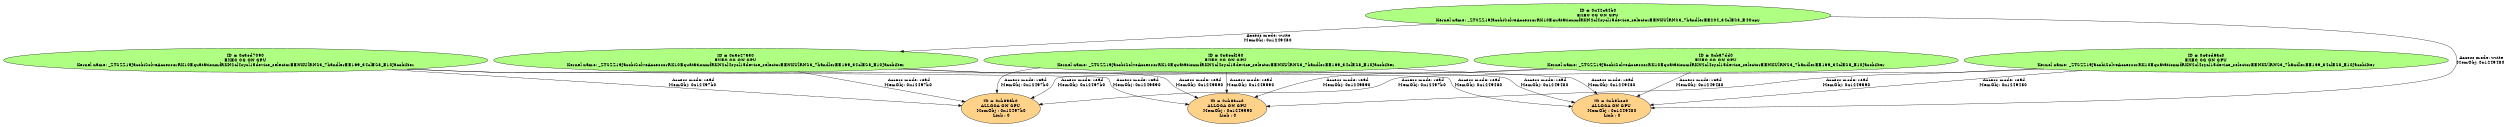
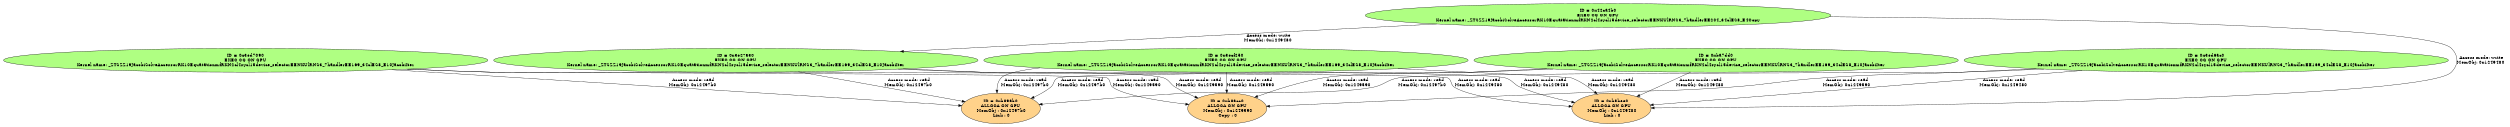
node "ID = 0xb8acc0 ALLOCA ON GPU MemObj : 0x1249590 Link : 0": label "ID = 0xb8acc0 ALLOCA ON GPU MemObj : 0x1249590 Link : 0" -> "ID = 0xb8acc0 ALLOCA ON GPU MemObj : 0x1249590 Copy : 0"
